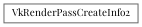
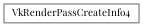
node "VkRenderPassCreateInfo2": label "VkRenderPassCreateInfo2" -> "VkRenderPassCreateInfo4"
